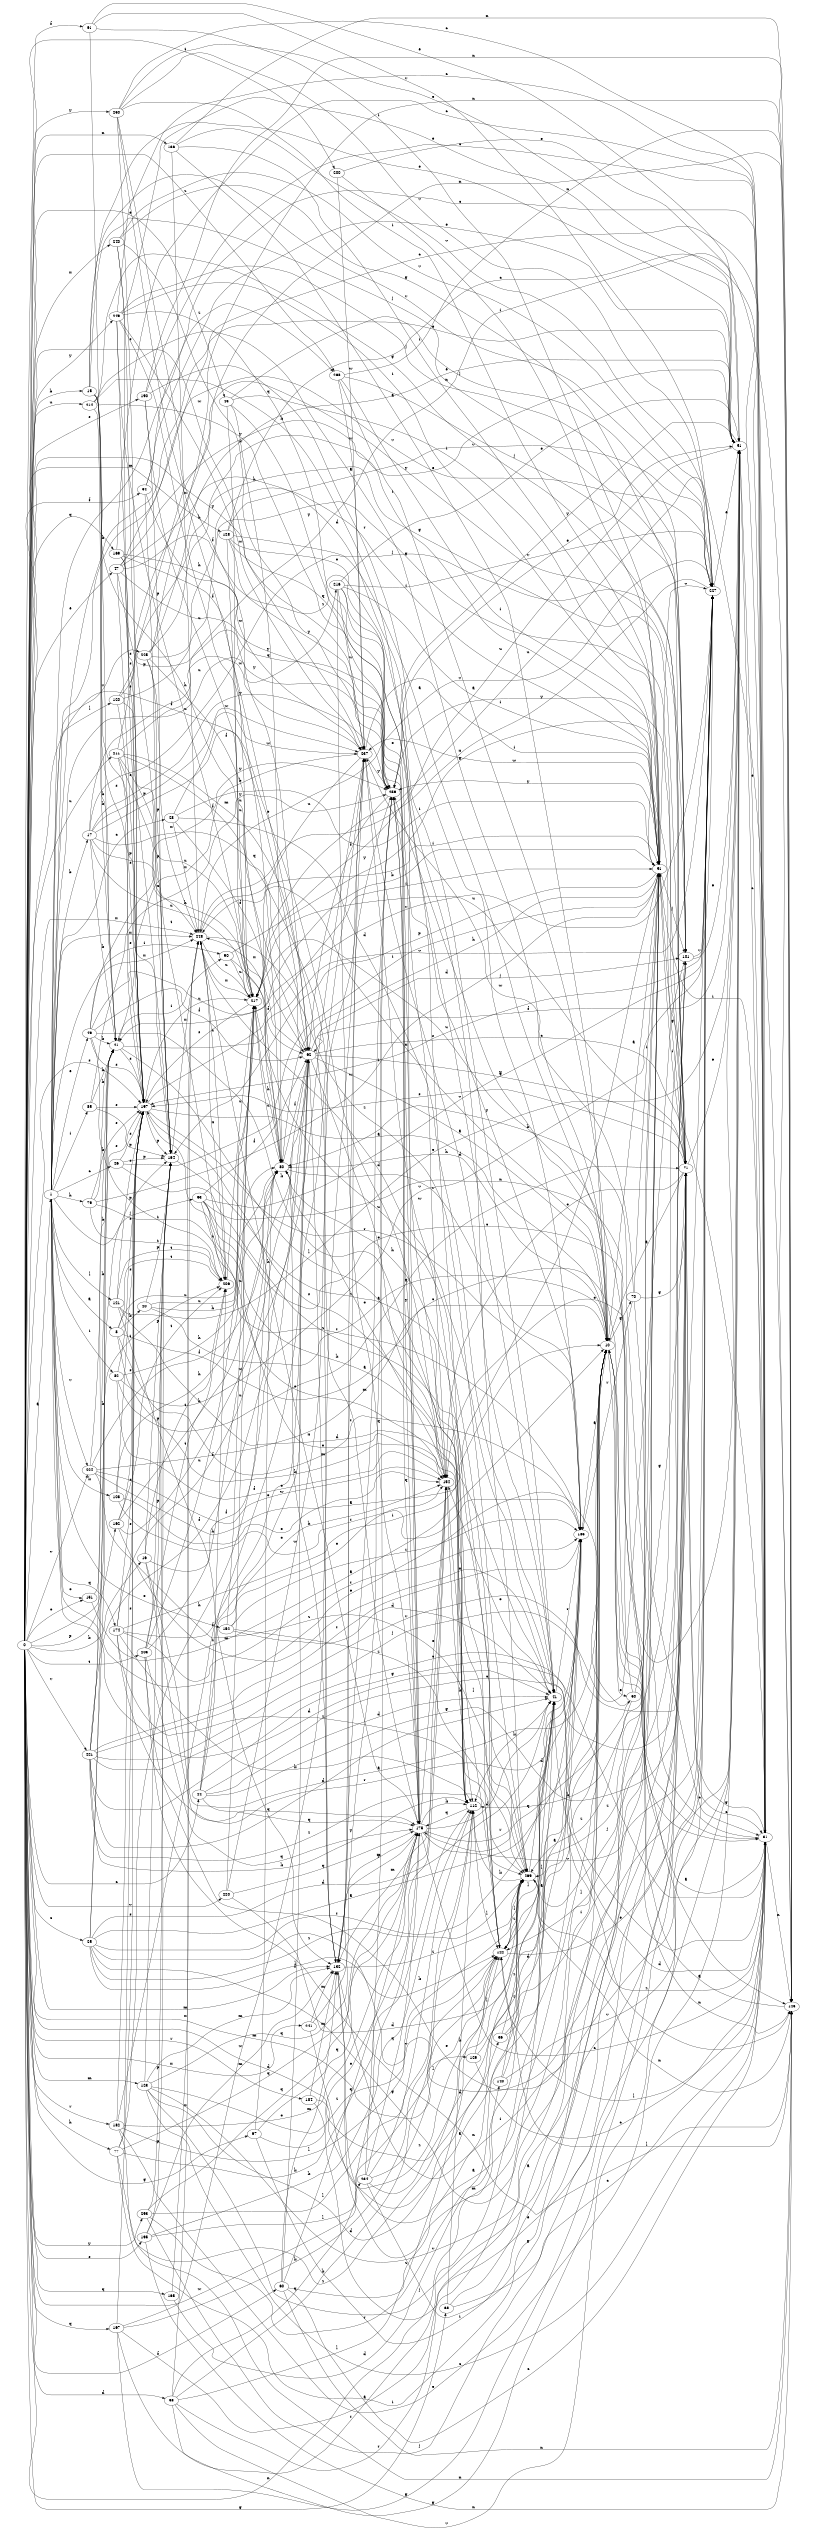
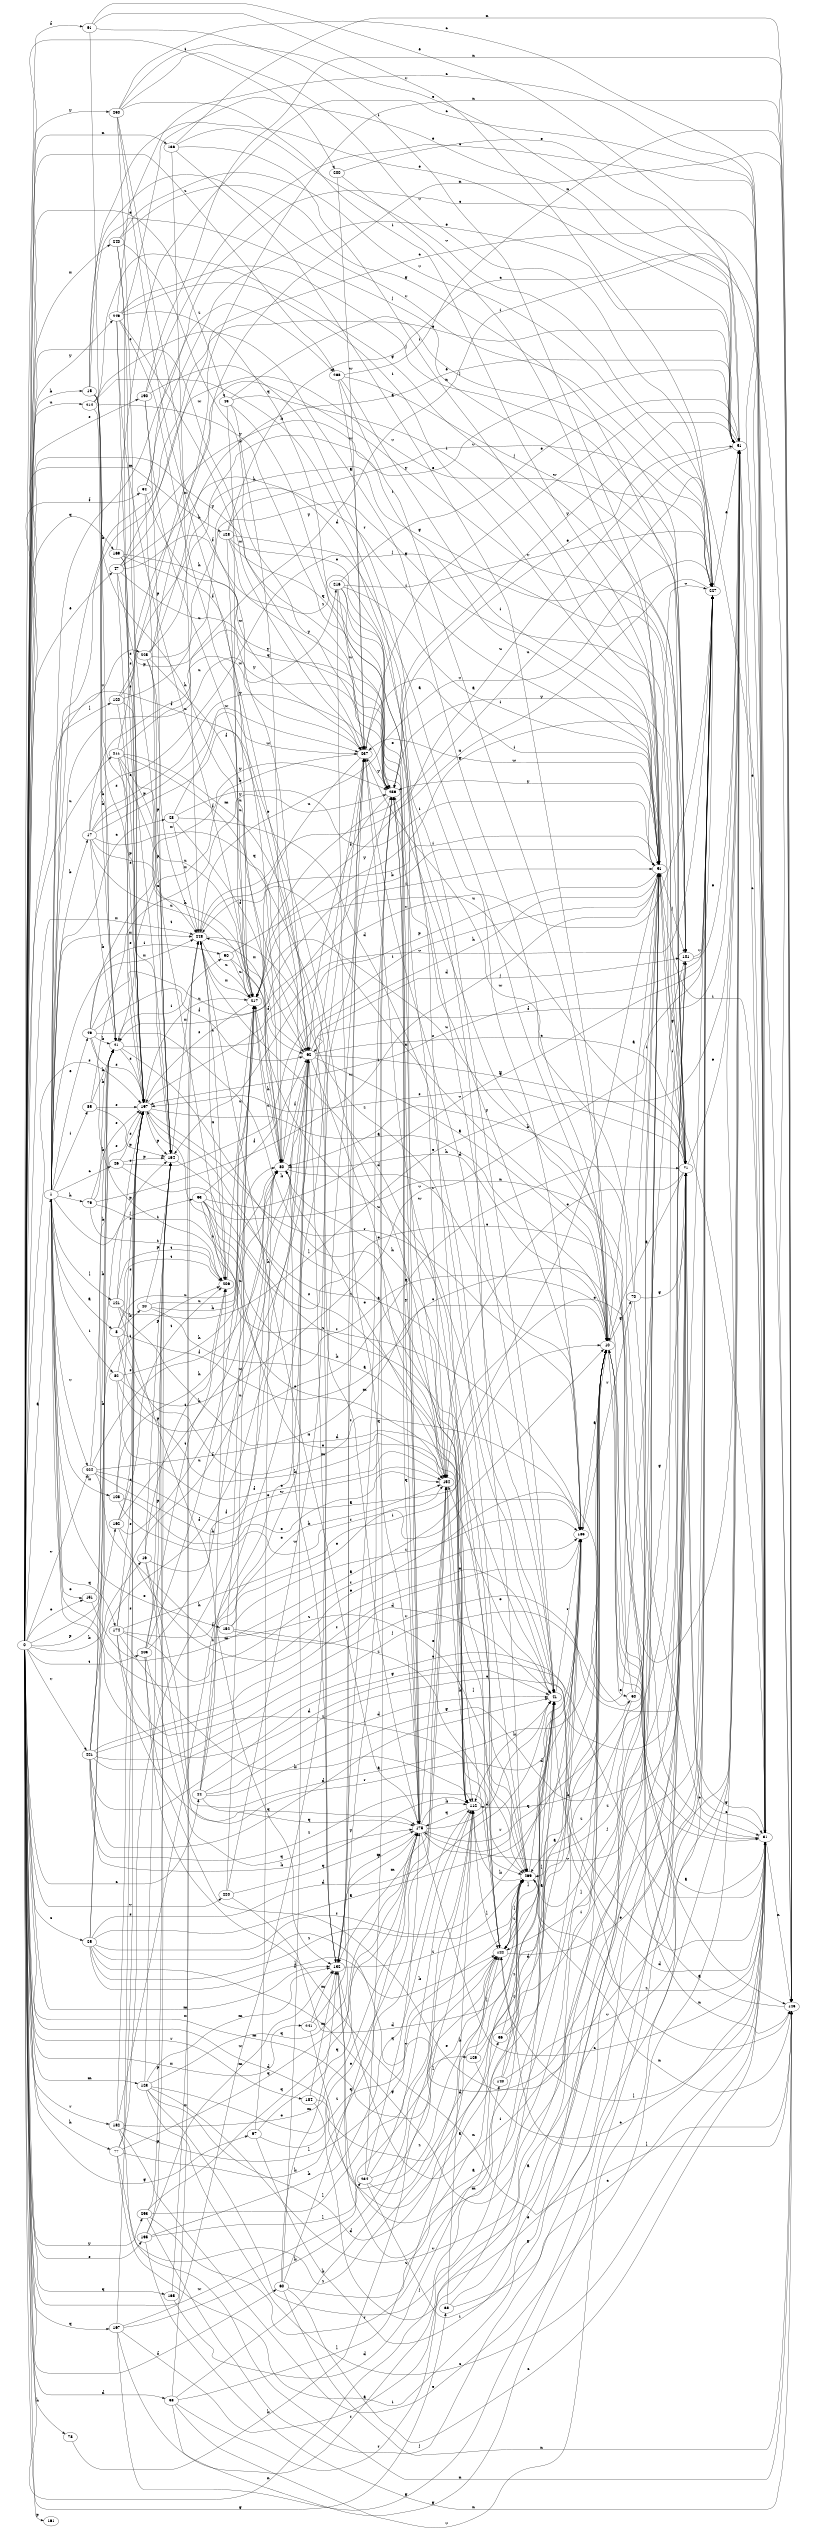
edge "51" -> "237": added, label "w"
edge "38" -> "175": removed, label "q"
node "78": added
node "161": added
